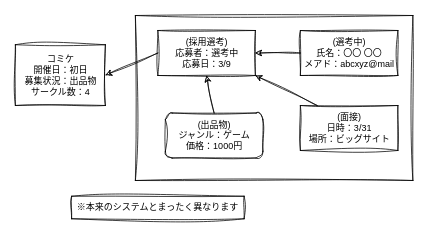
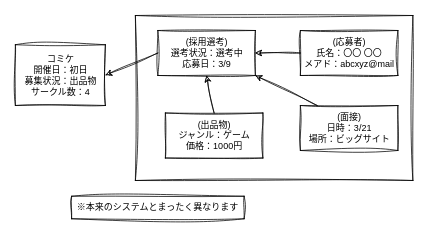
node "(採用選考) 応募者：選考中 応募日：3/9": label "(採用選考) 応募者：選考中 応募日：3/9" -> "(採用選考) 選考状況：選考中 応募日：3/9"
node "(選考中) 氏名：〇〇 〇〇 メアド：abcxyz@mail": label "(選考中) 氏名：〇〇 〇〇 メアド：abcxyz@mail" -> "(応募者) 氏名：〇〇 〇〇 メアド：abcxyz@mail"
node "(面接) 日時：3/31 場所：ビッグサイト": label "(面接) 日時：3/31 場所：ビッグサイト" -> "(面接) 日時：3/21 場所：ビッグサイト"
node "(出品物) ジャンル：ゲーム 価格：1000円": shape rounded rectangle -> rectangle
